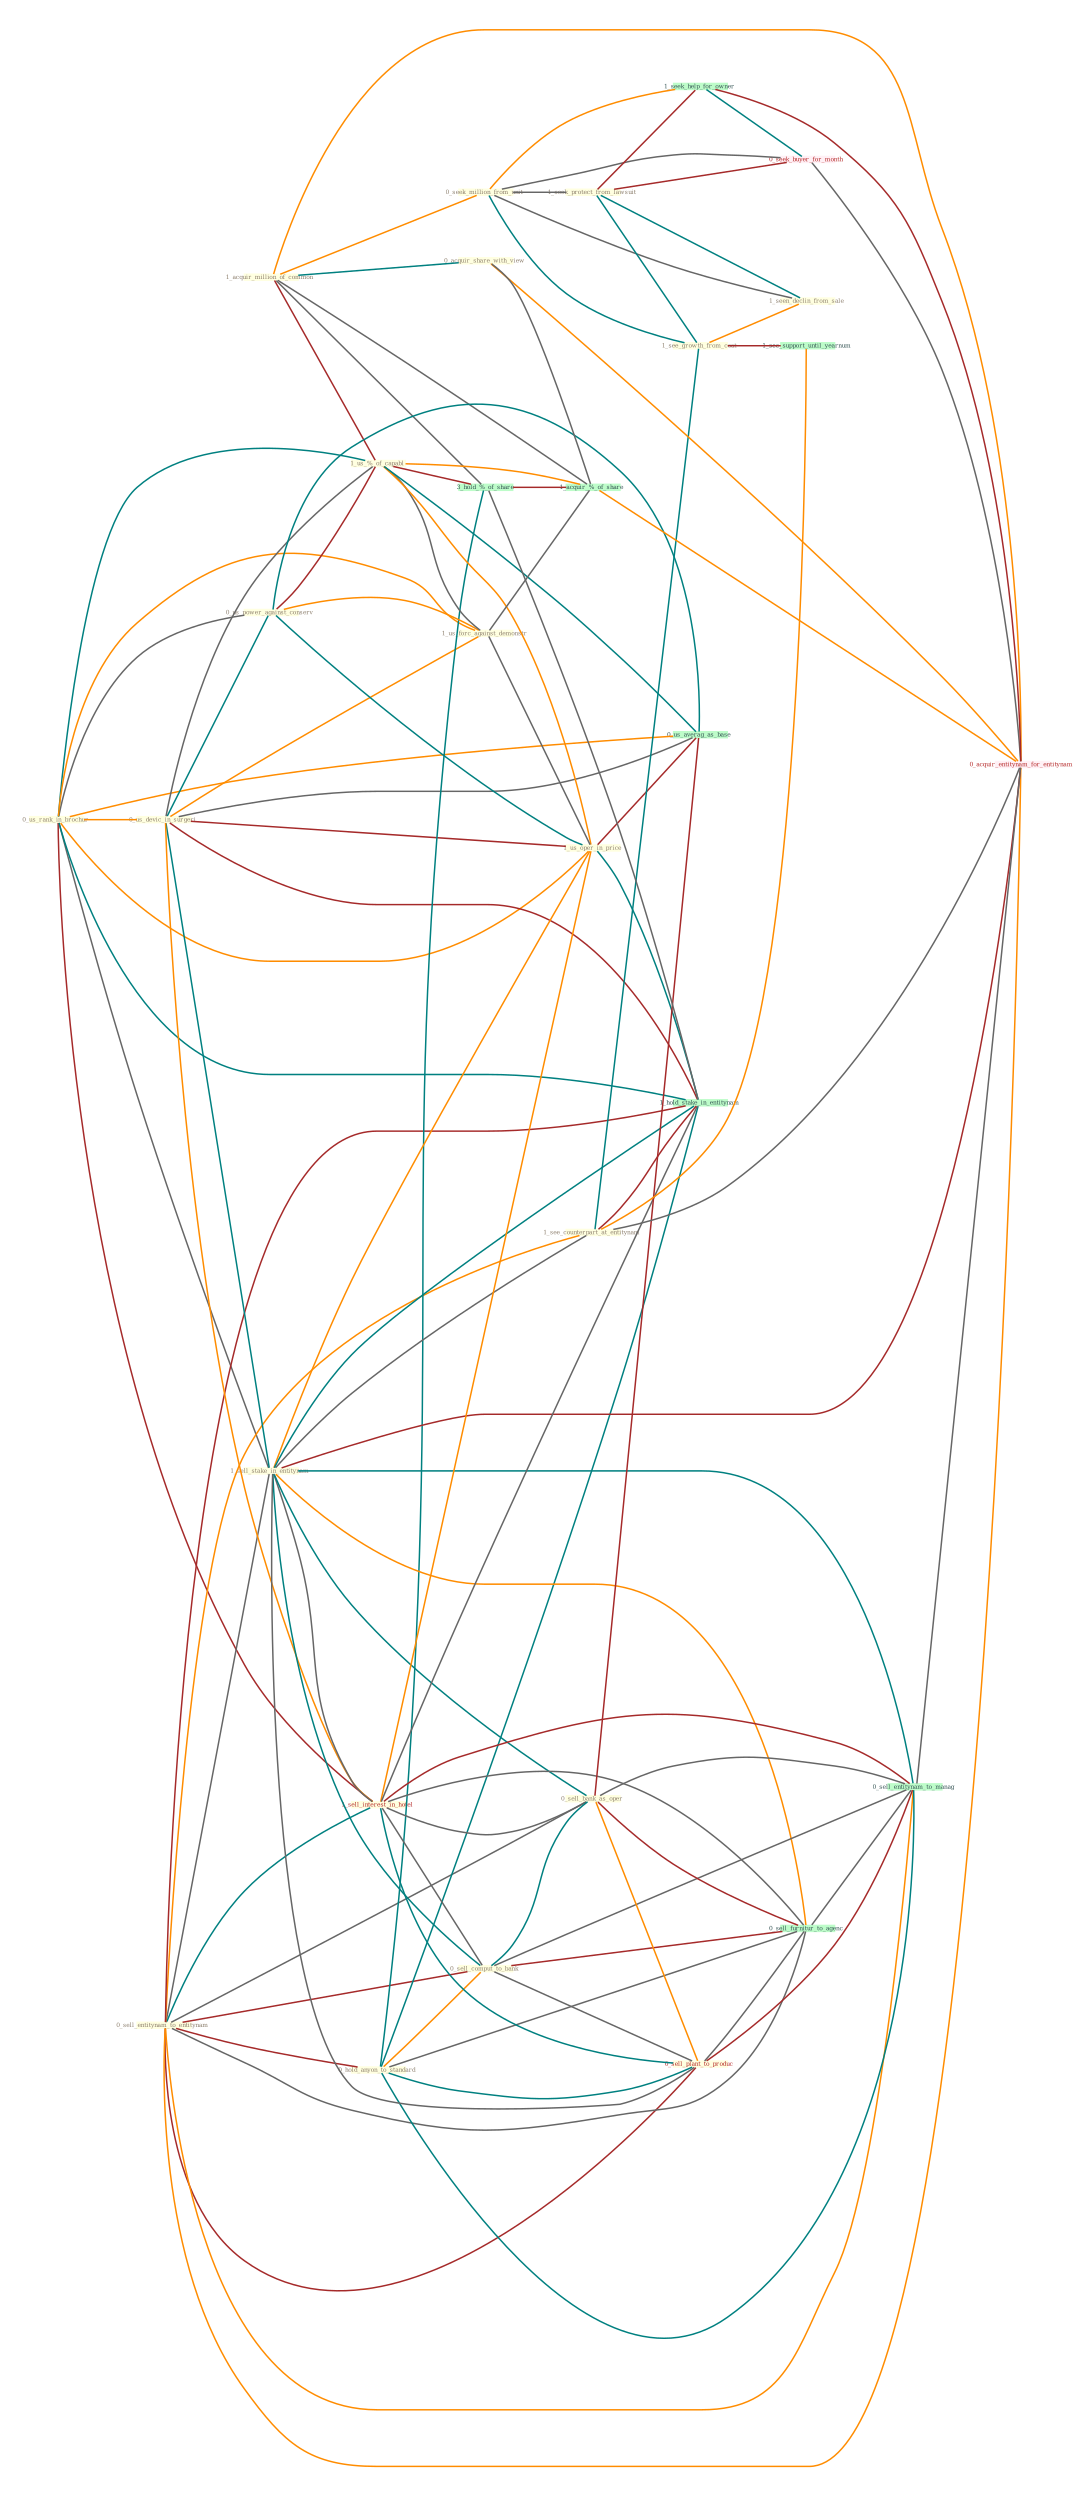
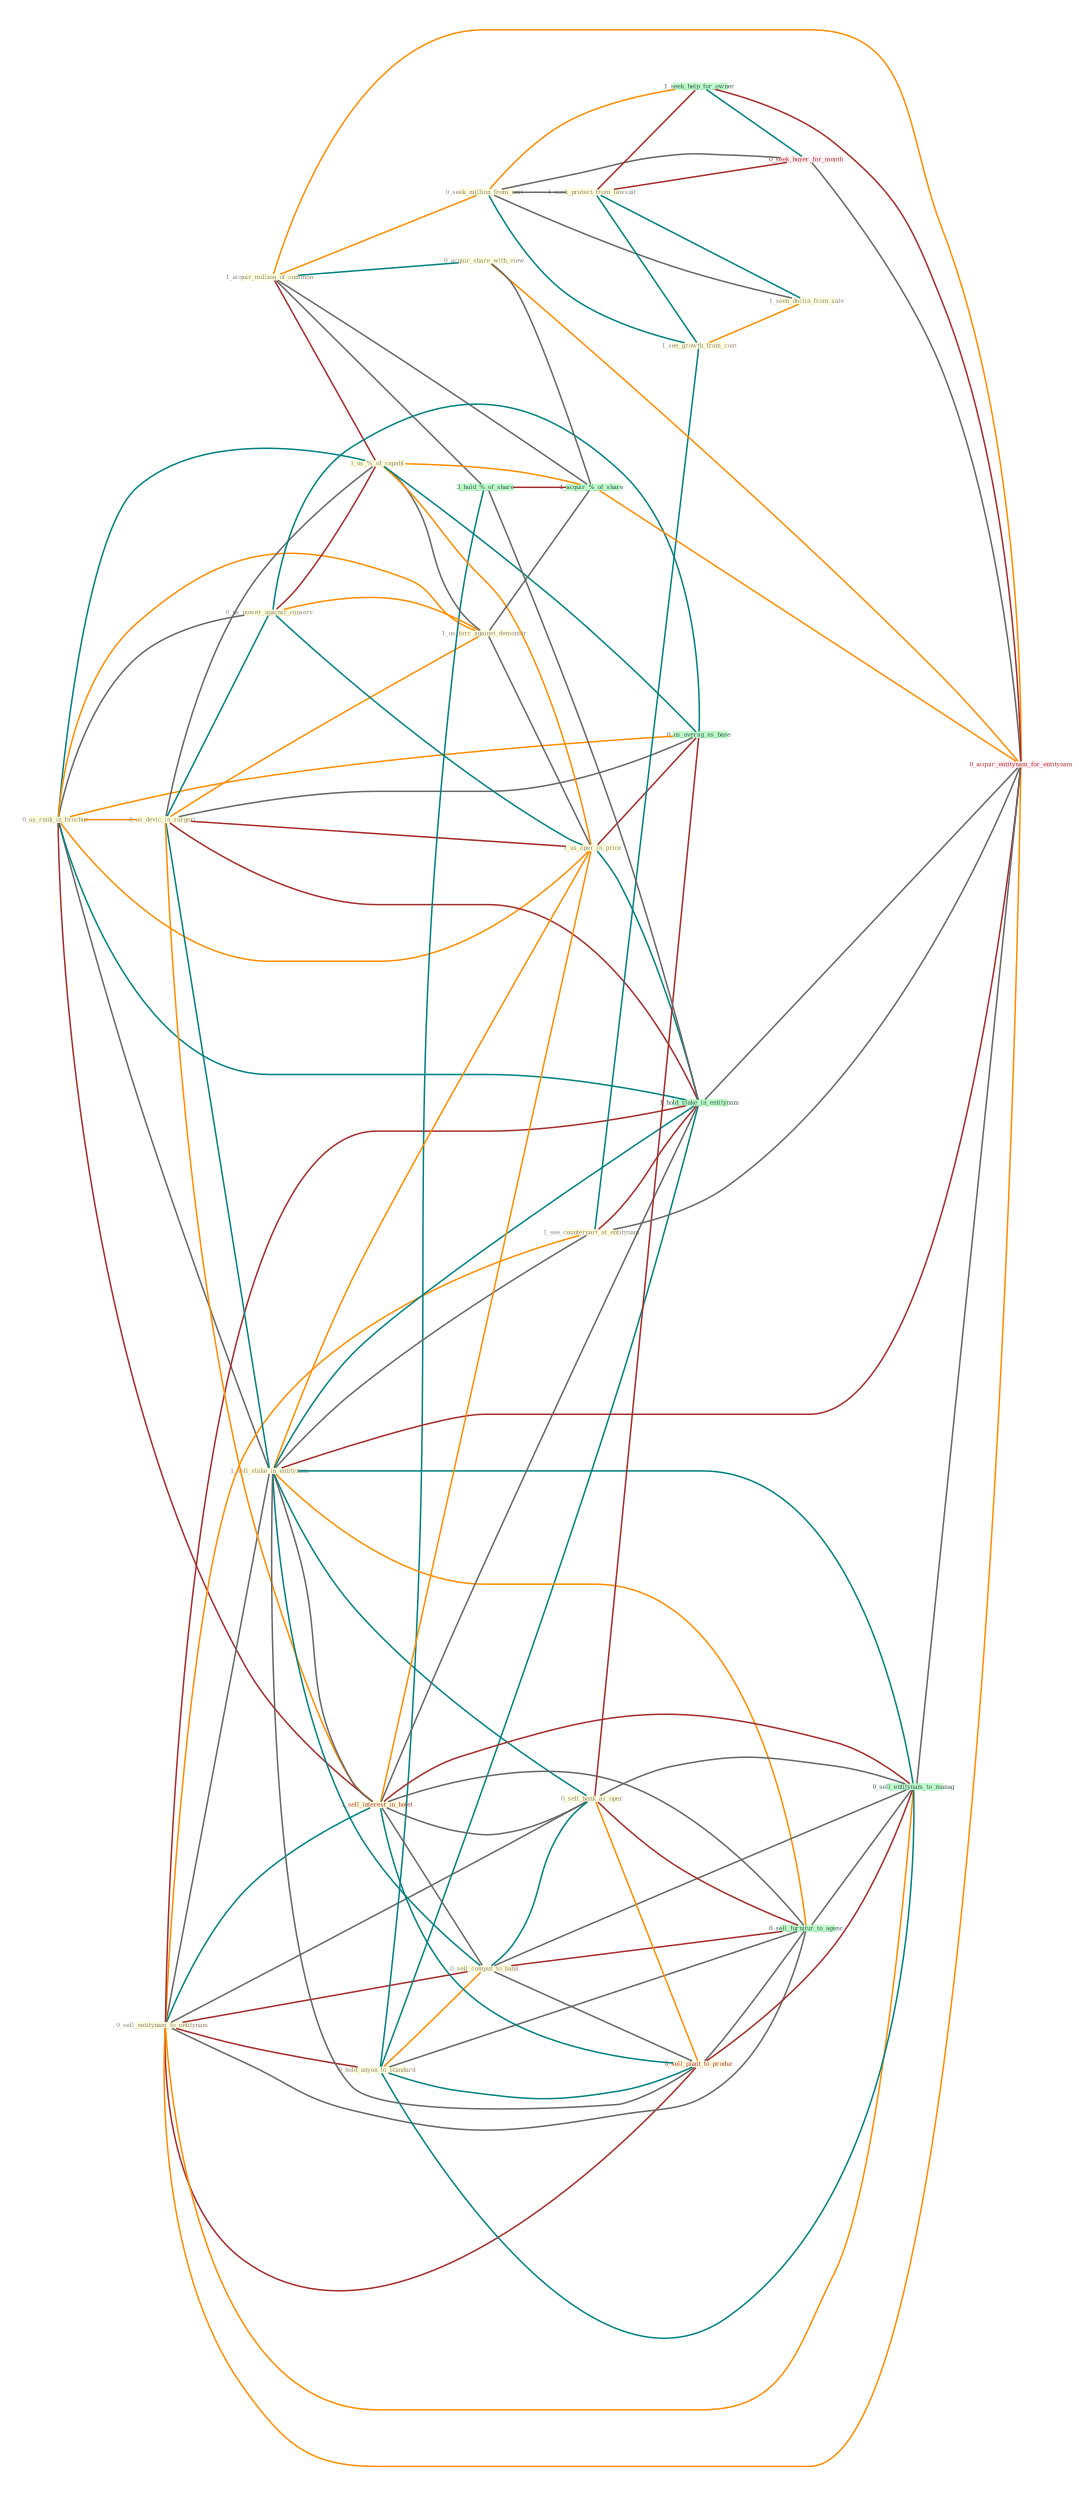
node "1_see_support_until_yearnum": removed
edge "1_us_%_of_capabl" -- "3_hold_%_of_share": removed
edge "0_acquir_entitynam_for_entitynam" -- "1_hold_stake_in_entitynam": added
